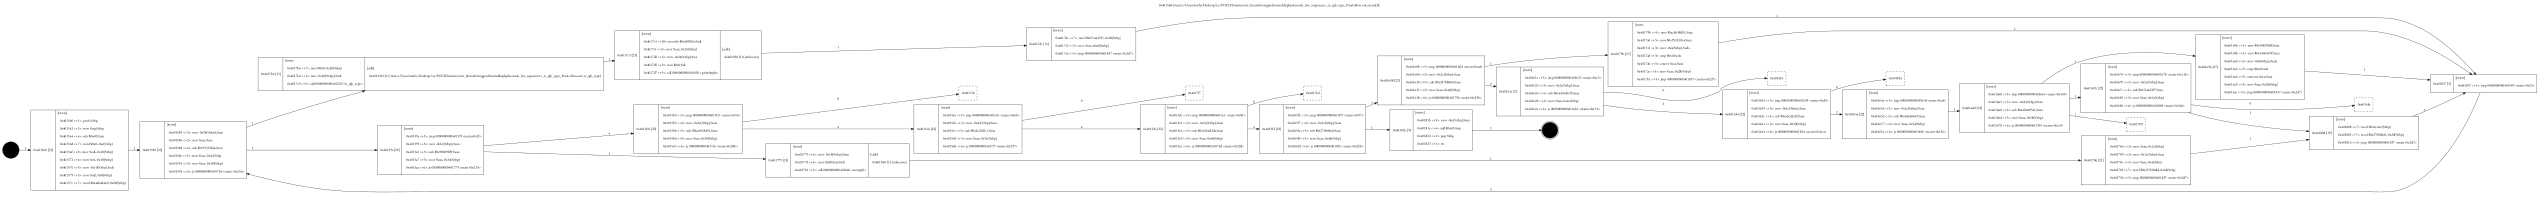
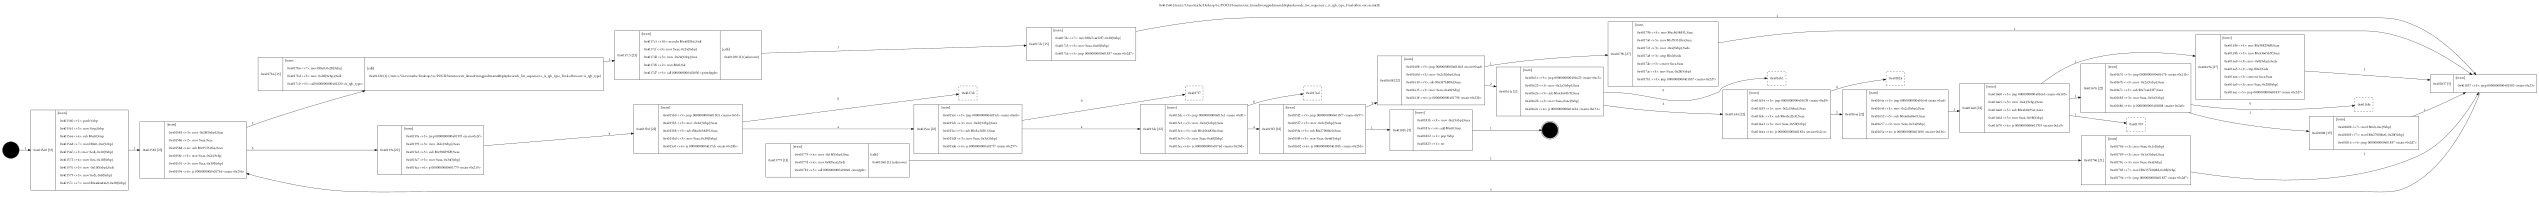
edge "0x401786 [21]" -> "0x401808 [19]": now "0x401786 [21]" -> "0x401837 [5]"
edge "0x40159a [22]" -> "0x401779 [13]": removed, label "1"
